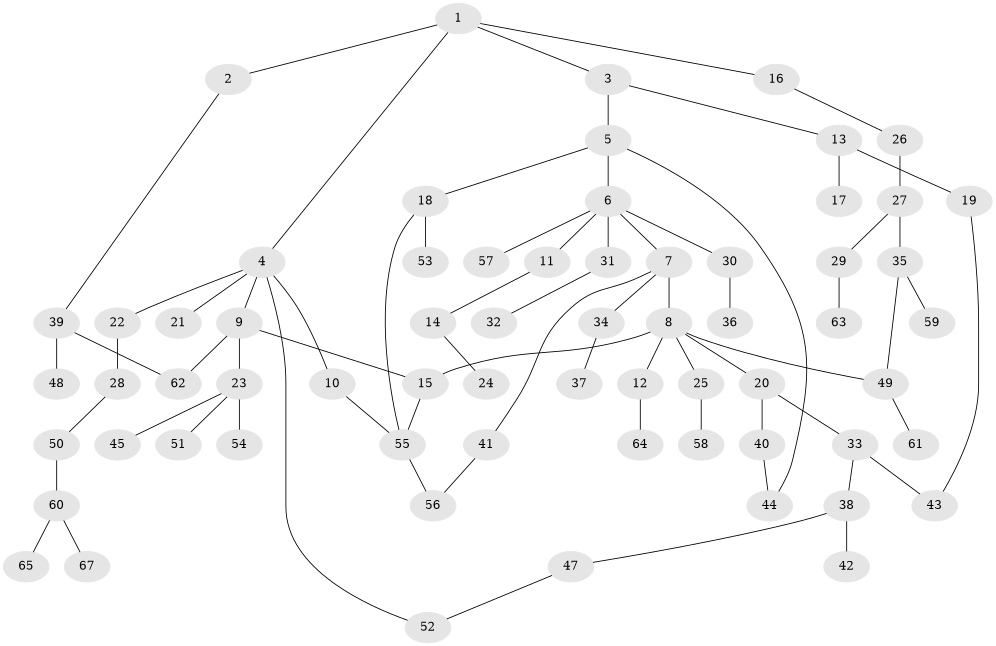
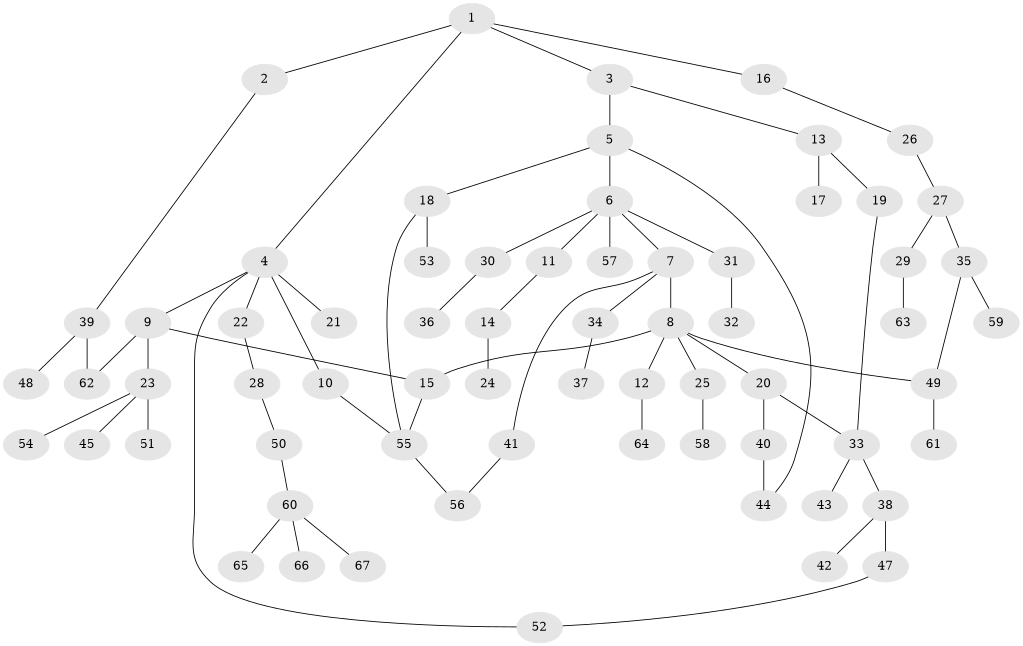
edge "19" -- "43": now "19" -- "33"
node "66": added
